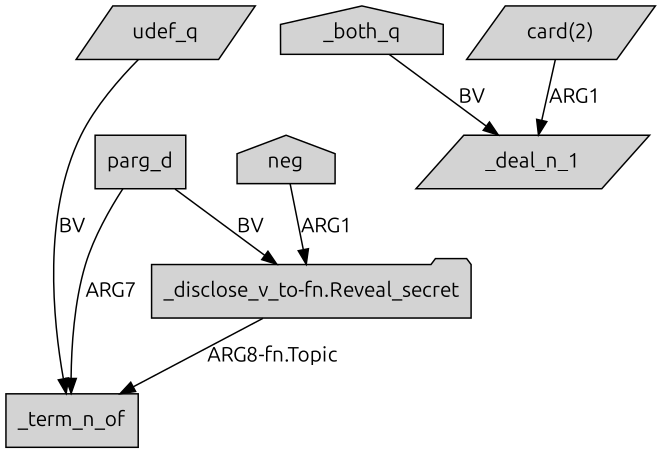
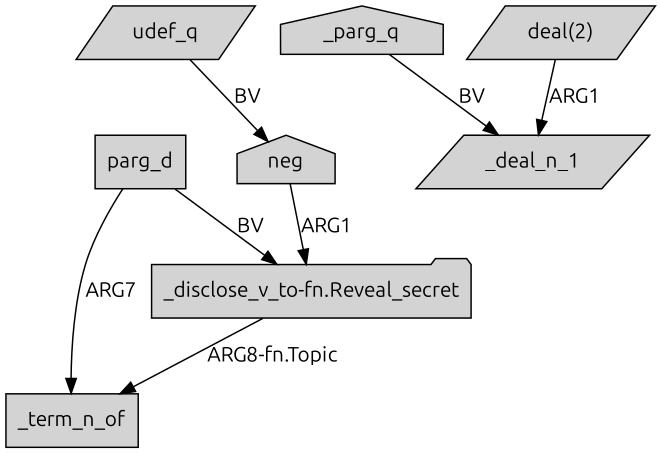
node "_both_q": label "_both_q" -> "_parg_q"
node "card(2)": label "card(2)" -> "deal(2)"
edge "udef_q" -> "_term_n_of": now "udef_q" -> "neg"
